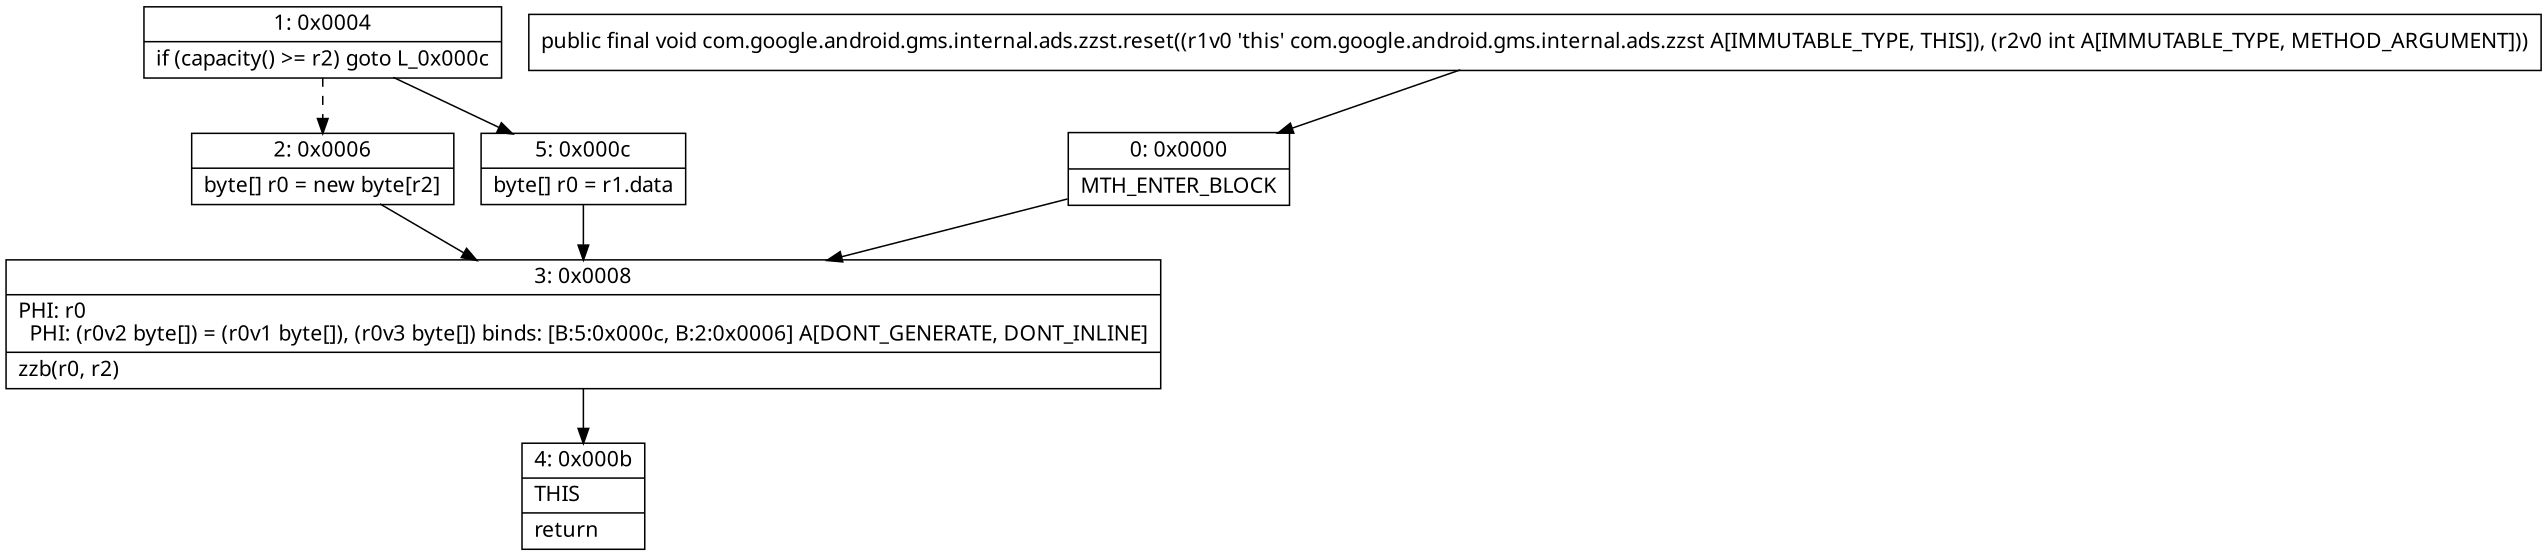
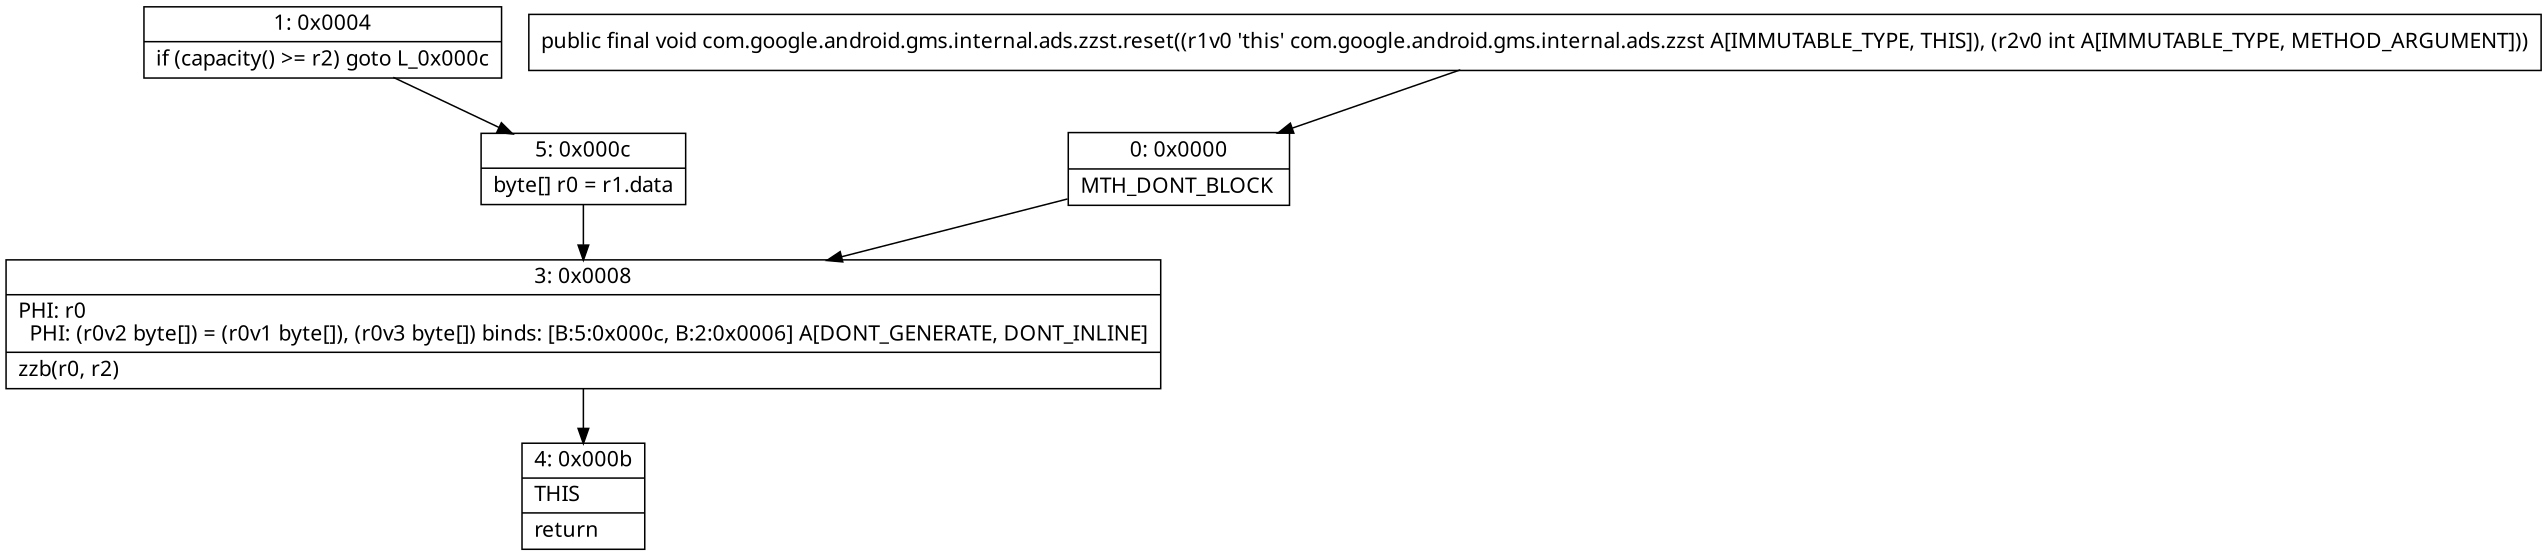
node "2: 0x0006": removed
node "0: 0x0000": text "MTH_ENTER_BLOCK" -> "MTH_DONT_BLOCK"
